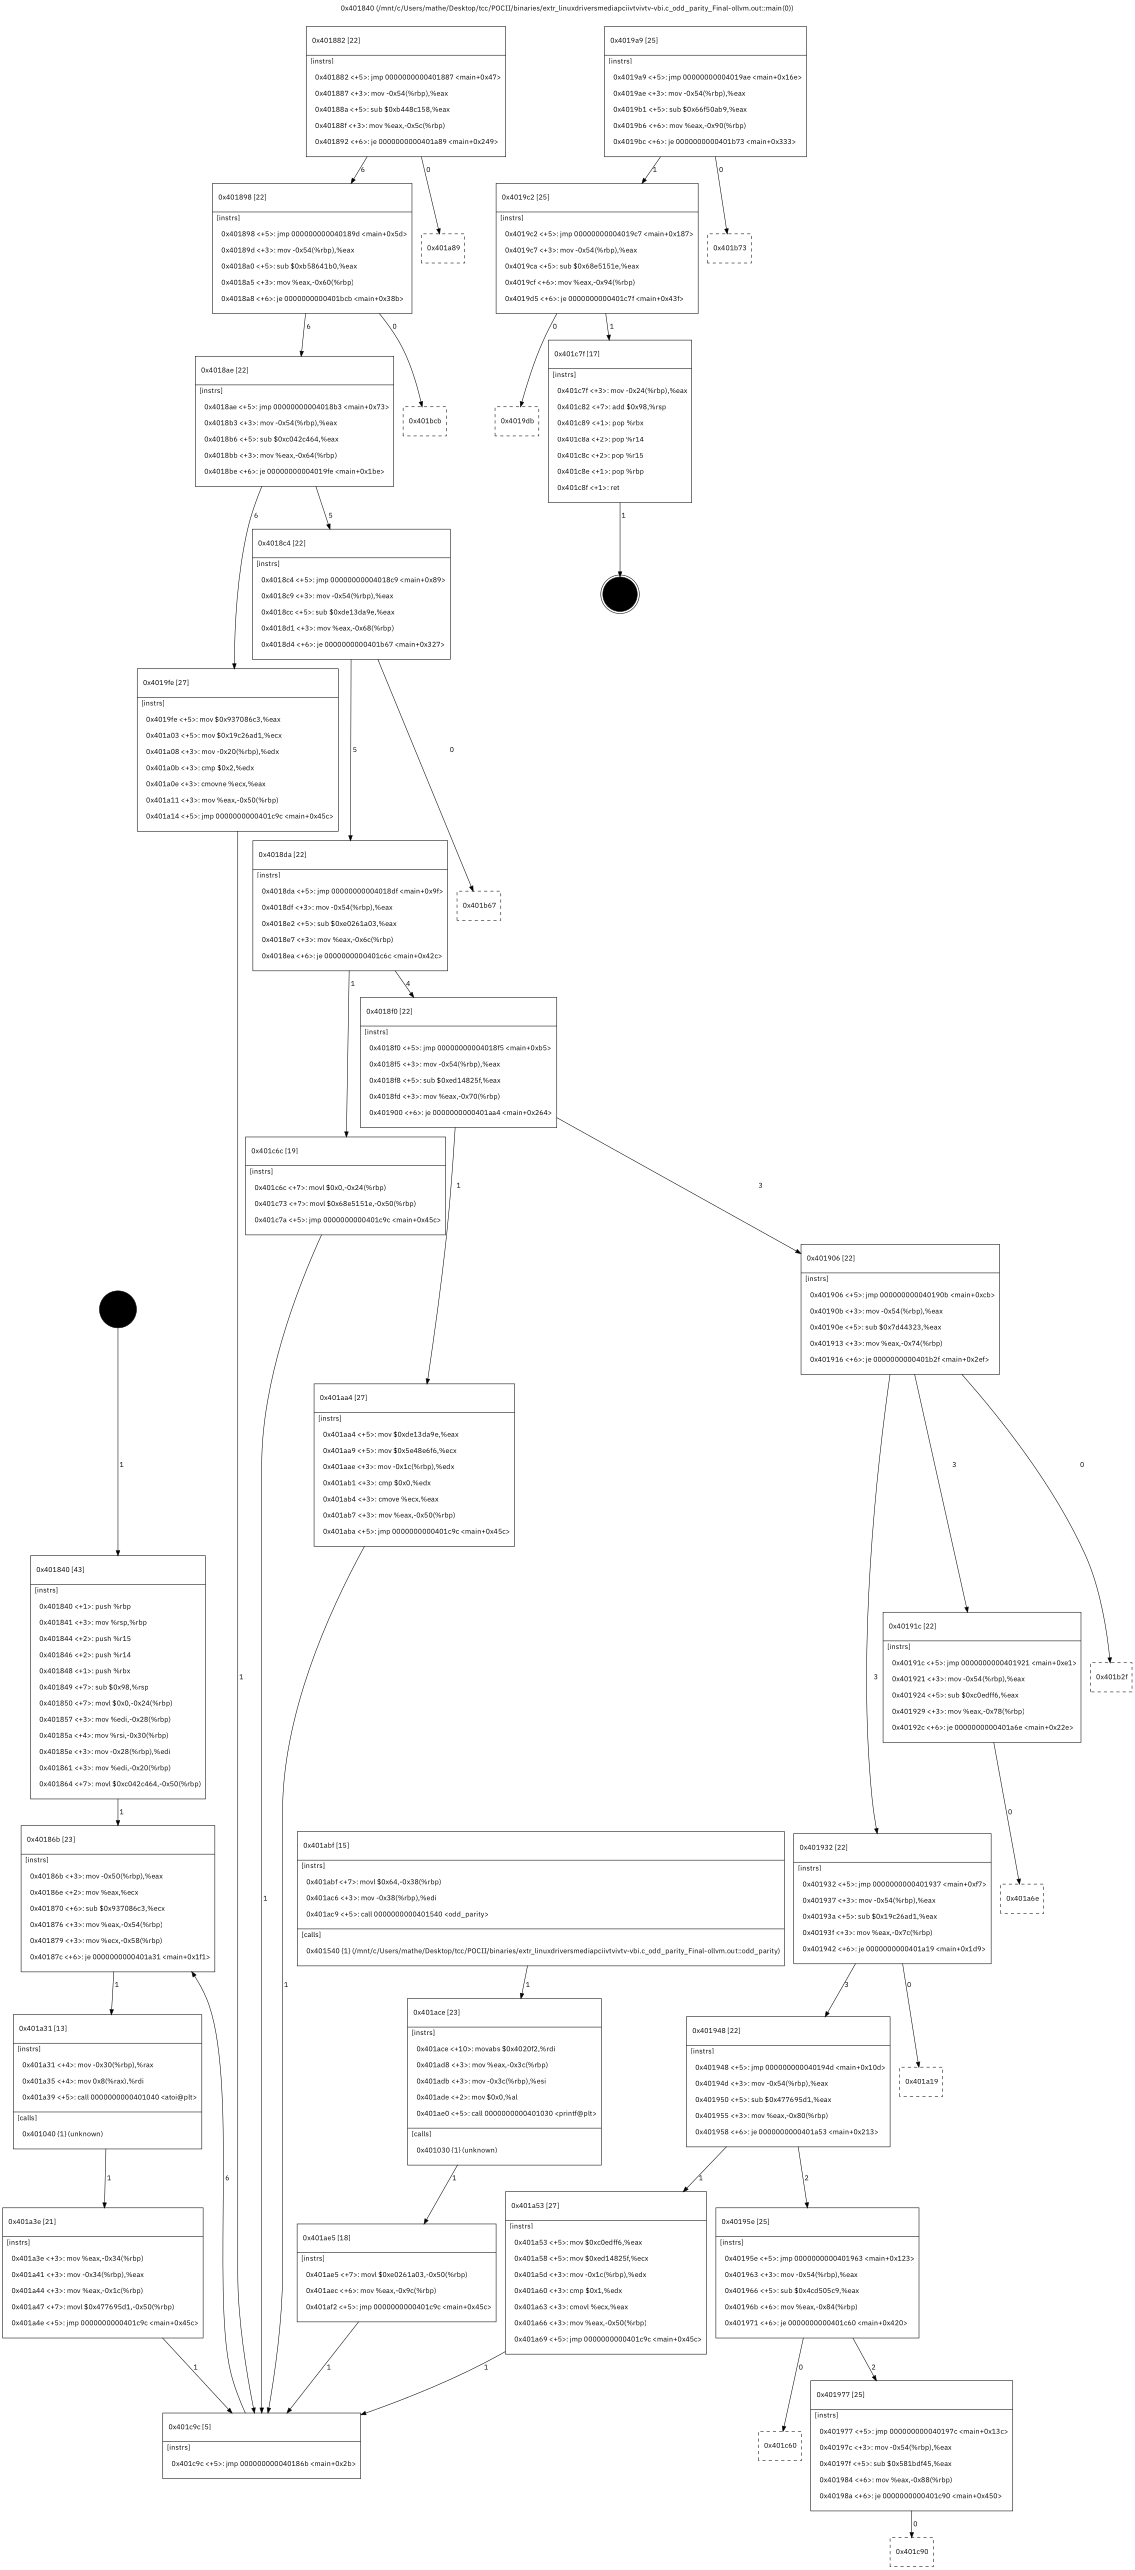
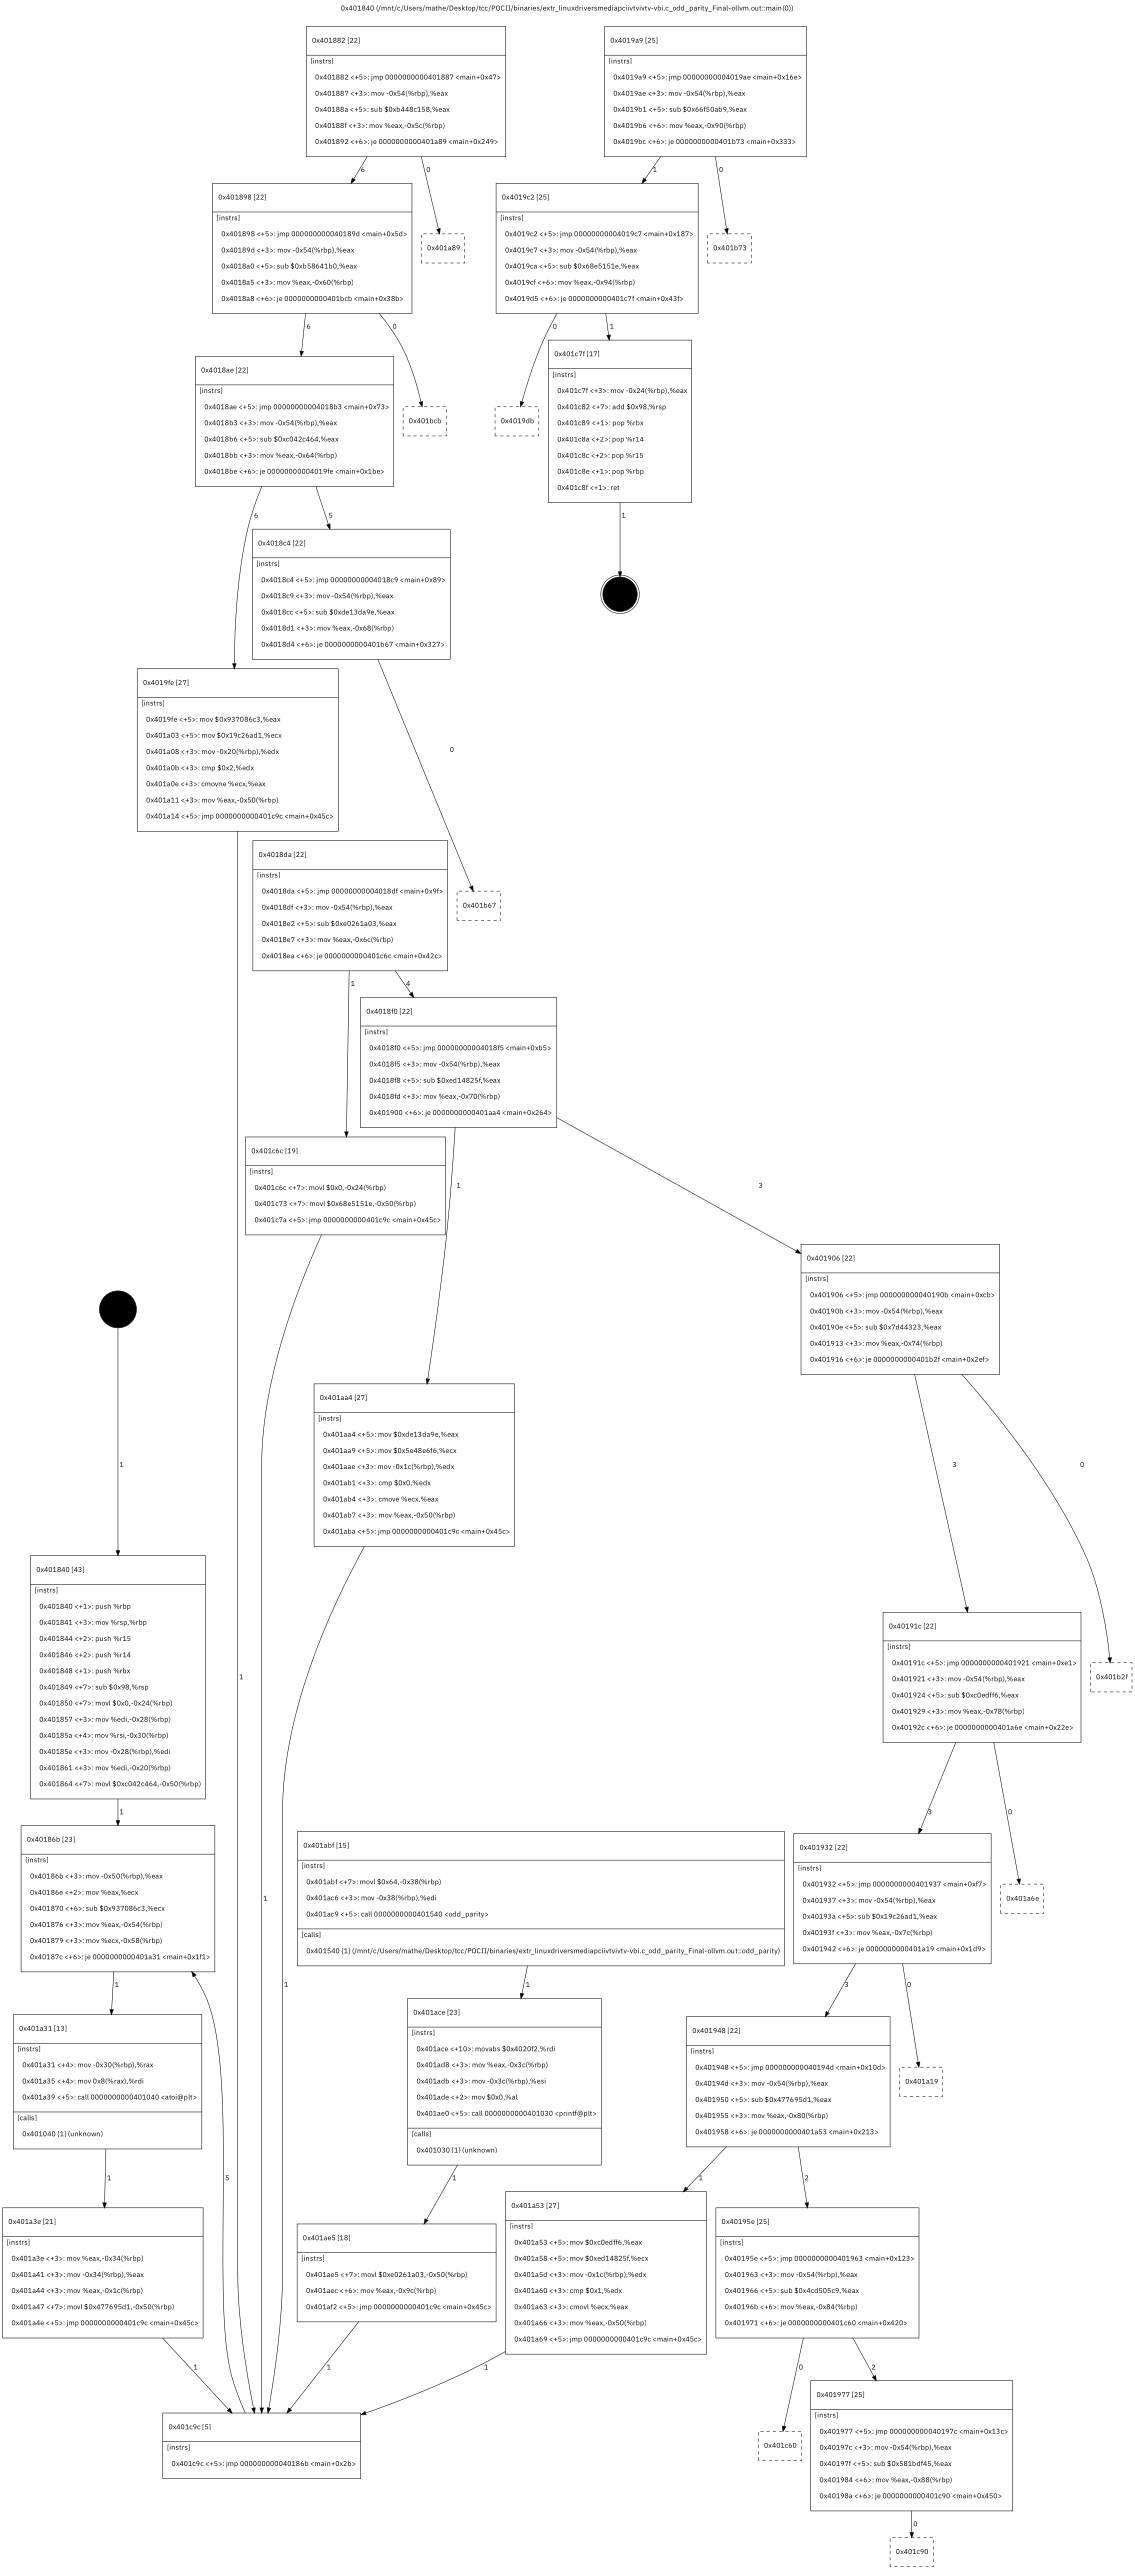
edge "0x4018c4 [22]" -> "0x4018da [22]": removed, label "5"
edge "0x401906 [22]" -> "0x401932 [22]": now "0x40191c [22]" -> "0x401932 [22]"
edge "0x401c9c [5]" -> "0x40186b [23]": label " 6" -> " 5"
